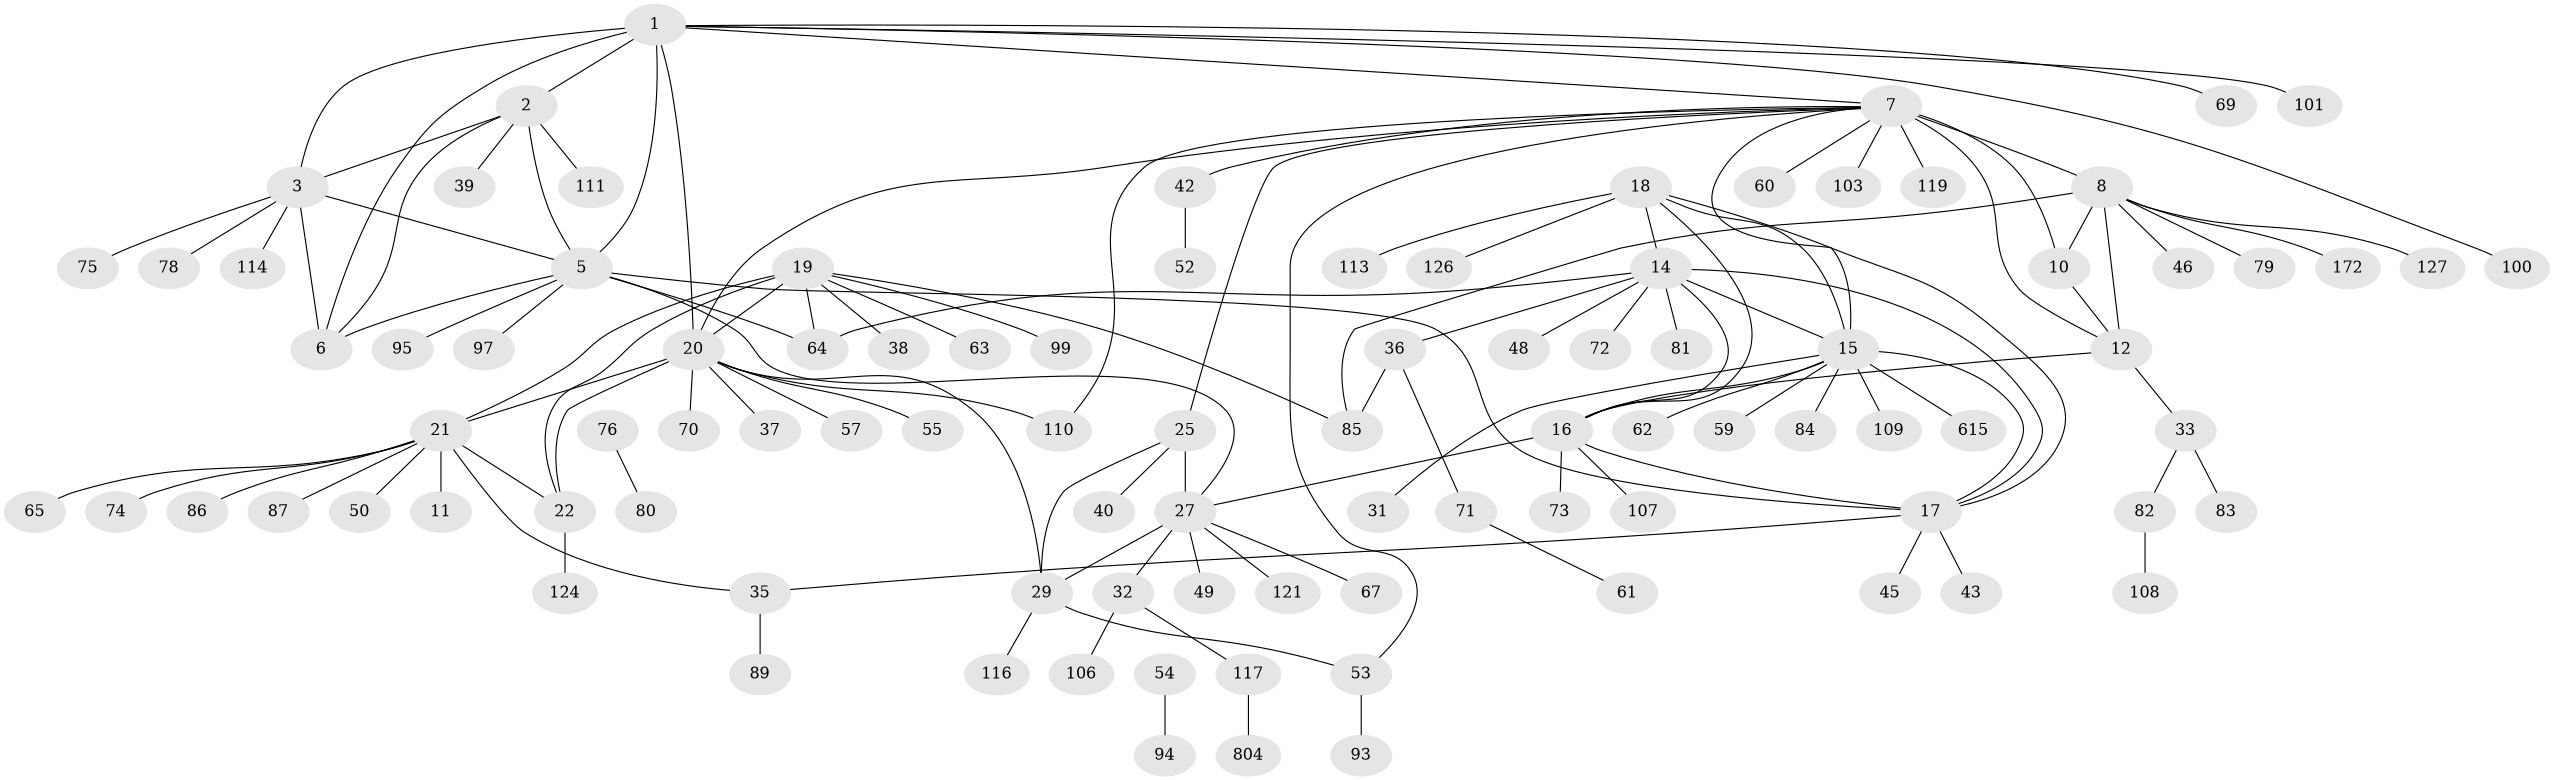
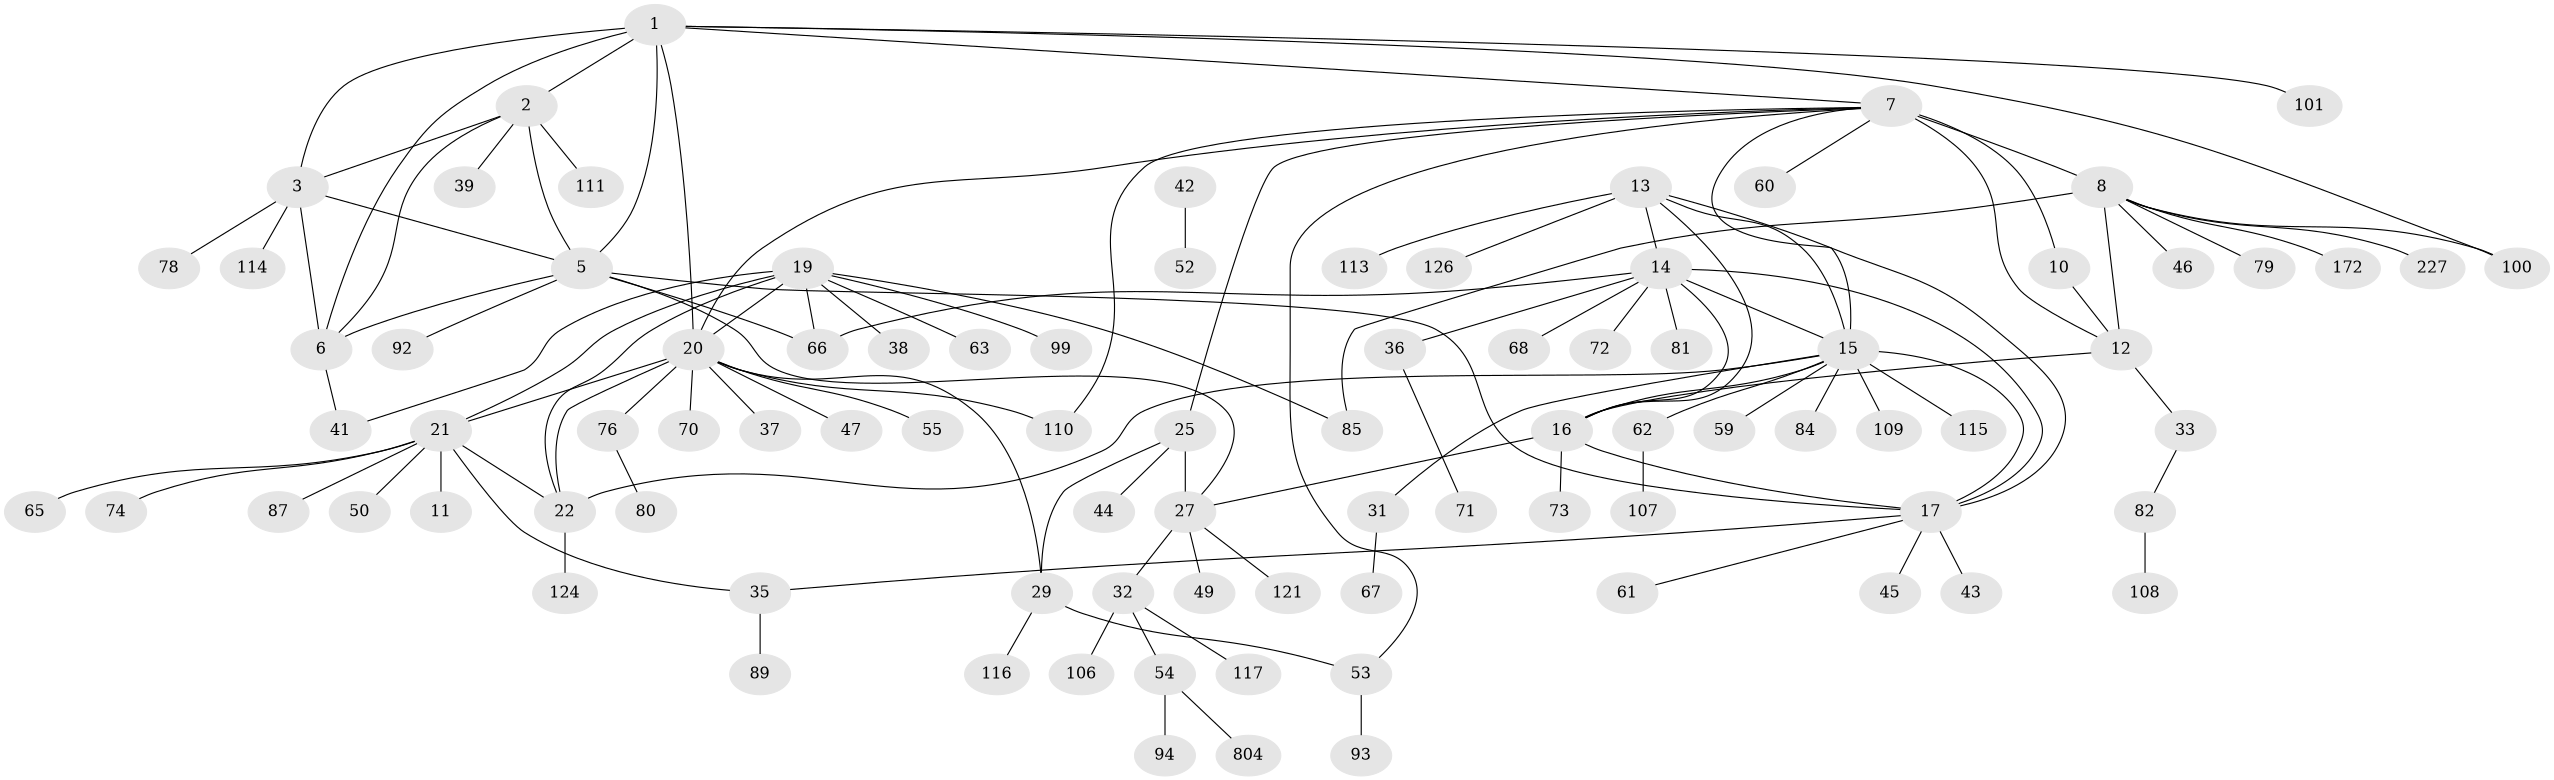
node "69": removed
edge "7" -- "42": removed
node "18": label "18" -> "13"
node "103": removed
node "119": removed
edge "8" -- "10": now "8" -- "100"
node "75": removed
node "127": label "127" -> "227"
node "95": label "95" -> "92"
node "97": removed
node "64": label "64" -> "66"
node "48": label "48" -> "68"
edge "20" -- "76": added
edge "36" -- "85": removed
edge "15" -- "22": added
node "41": added
node "57": label "57" -> "47"
node "615": label "615" -> "115"
edge "16" -- "107": now "62" -- "107"
node "86": removed
node "40": label "40" -> "44"
node "83": removed
edge "27" -- "67": now "31" -- "67"
edge "27" -- "29": removed
edge "71" -- "61": now "17" -- "61"
edge "32" -- "54": added
edge "117" -- "804": now "54" -- "804"
